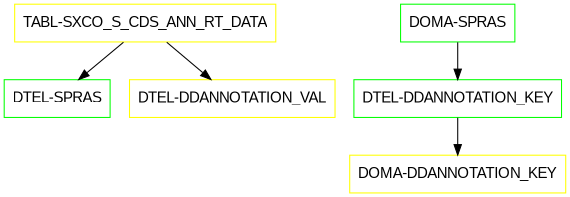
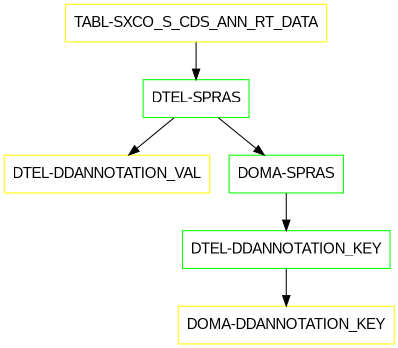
edge "TABL-SXCO_S_CDS_ANN_RT_DATA" -> "DTEL-DDANNOTATION_VAL": now "DTEL-SPRAS" -> "DTEL-DDANNOTATION_VAL"
edge "DTEL-SPRAS" -> "DOMA-SPRAS": added
